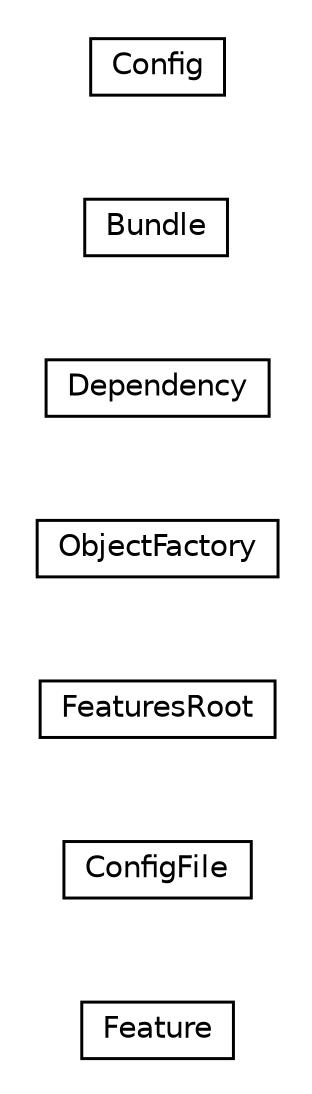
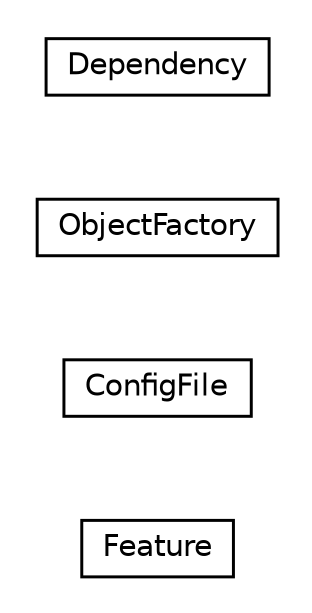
node "Config": removed
node "Bundle": removed
node "FeaturesRoot": removed
